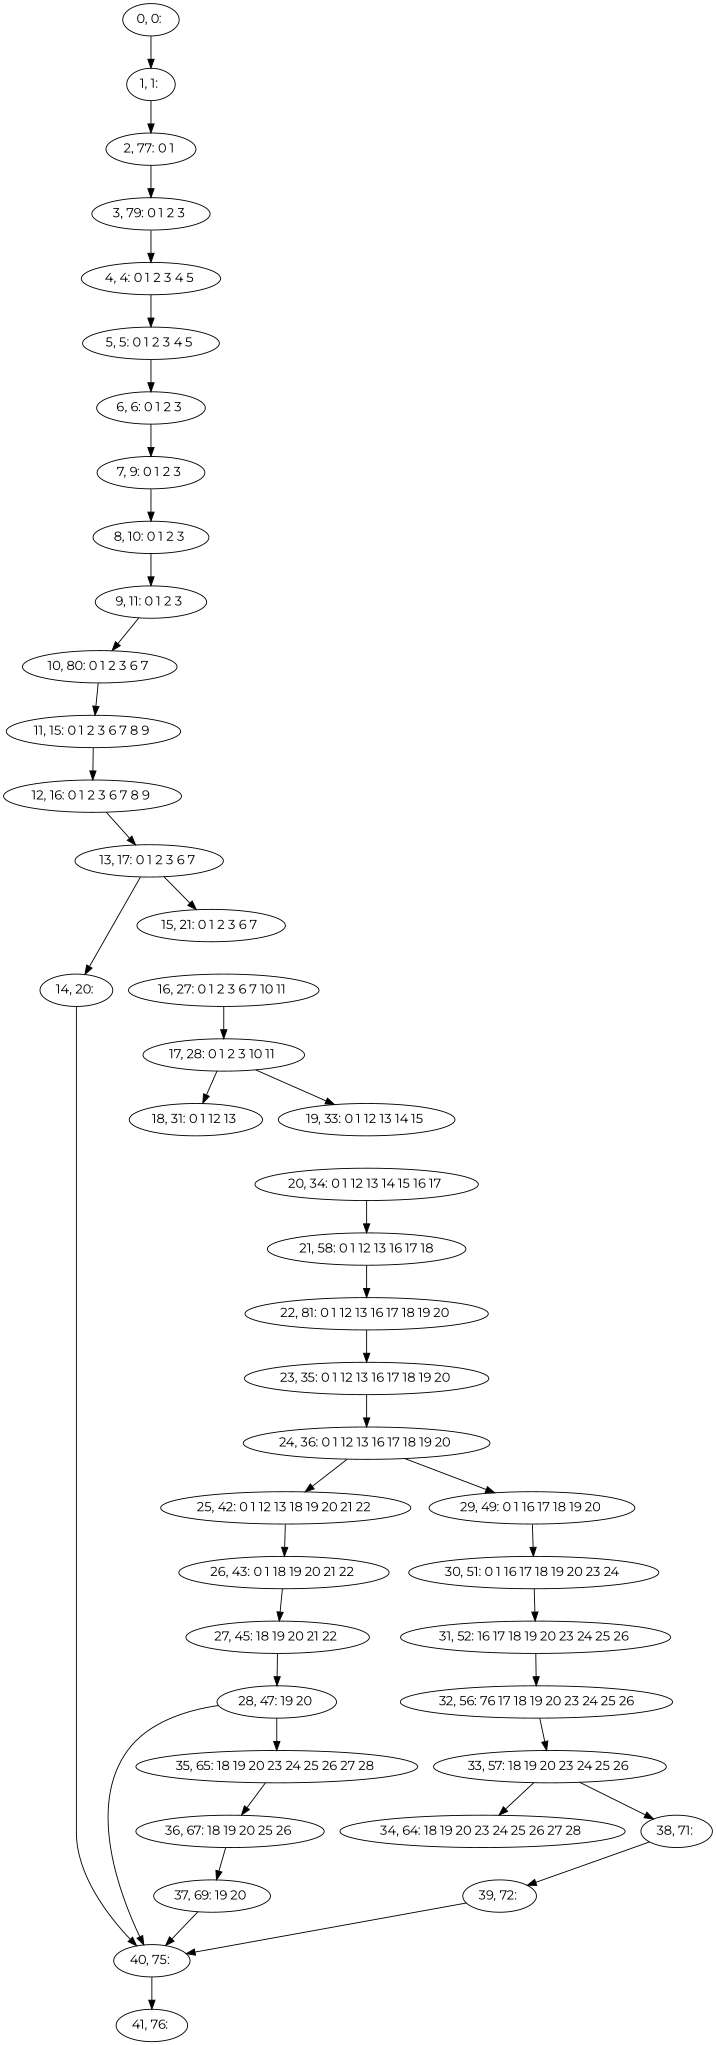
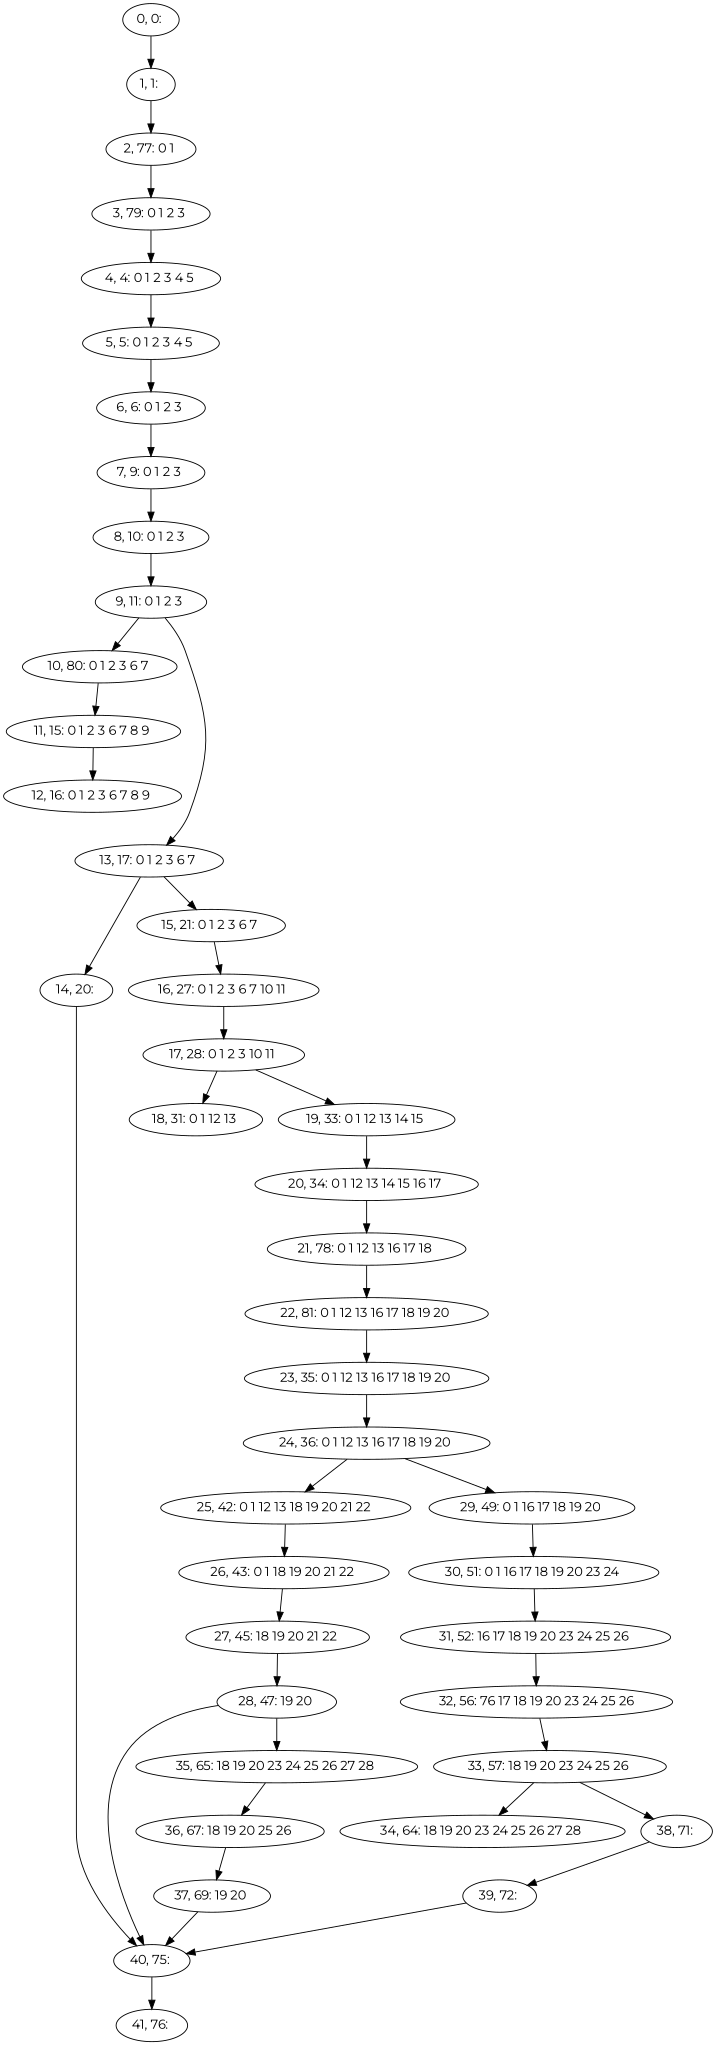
edge "12, 16: 0 1 2 3 6 7 8 9" -> "13, 17: 0 1 2 3 6 7": now "9, 11: 0 1 2 3" -> "13, 17: 0 1 2 3 6 7"
edge "15, 21: 0 1 2 3 6 7" -> "16, 27: 0 1 2 3 6 7 10 11": added
edge "19, 33: 0 1 12 13 14 15" -> "20, 34: 0 1 12 13 14 15 16 17": added
node "21, 58: 0 1 12 13 16 17 18": label "21, 58: 0 1 12 13 16 17 18" -> "21, 78: 0 1 12 13 16 17 18"
